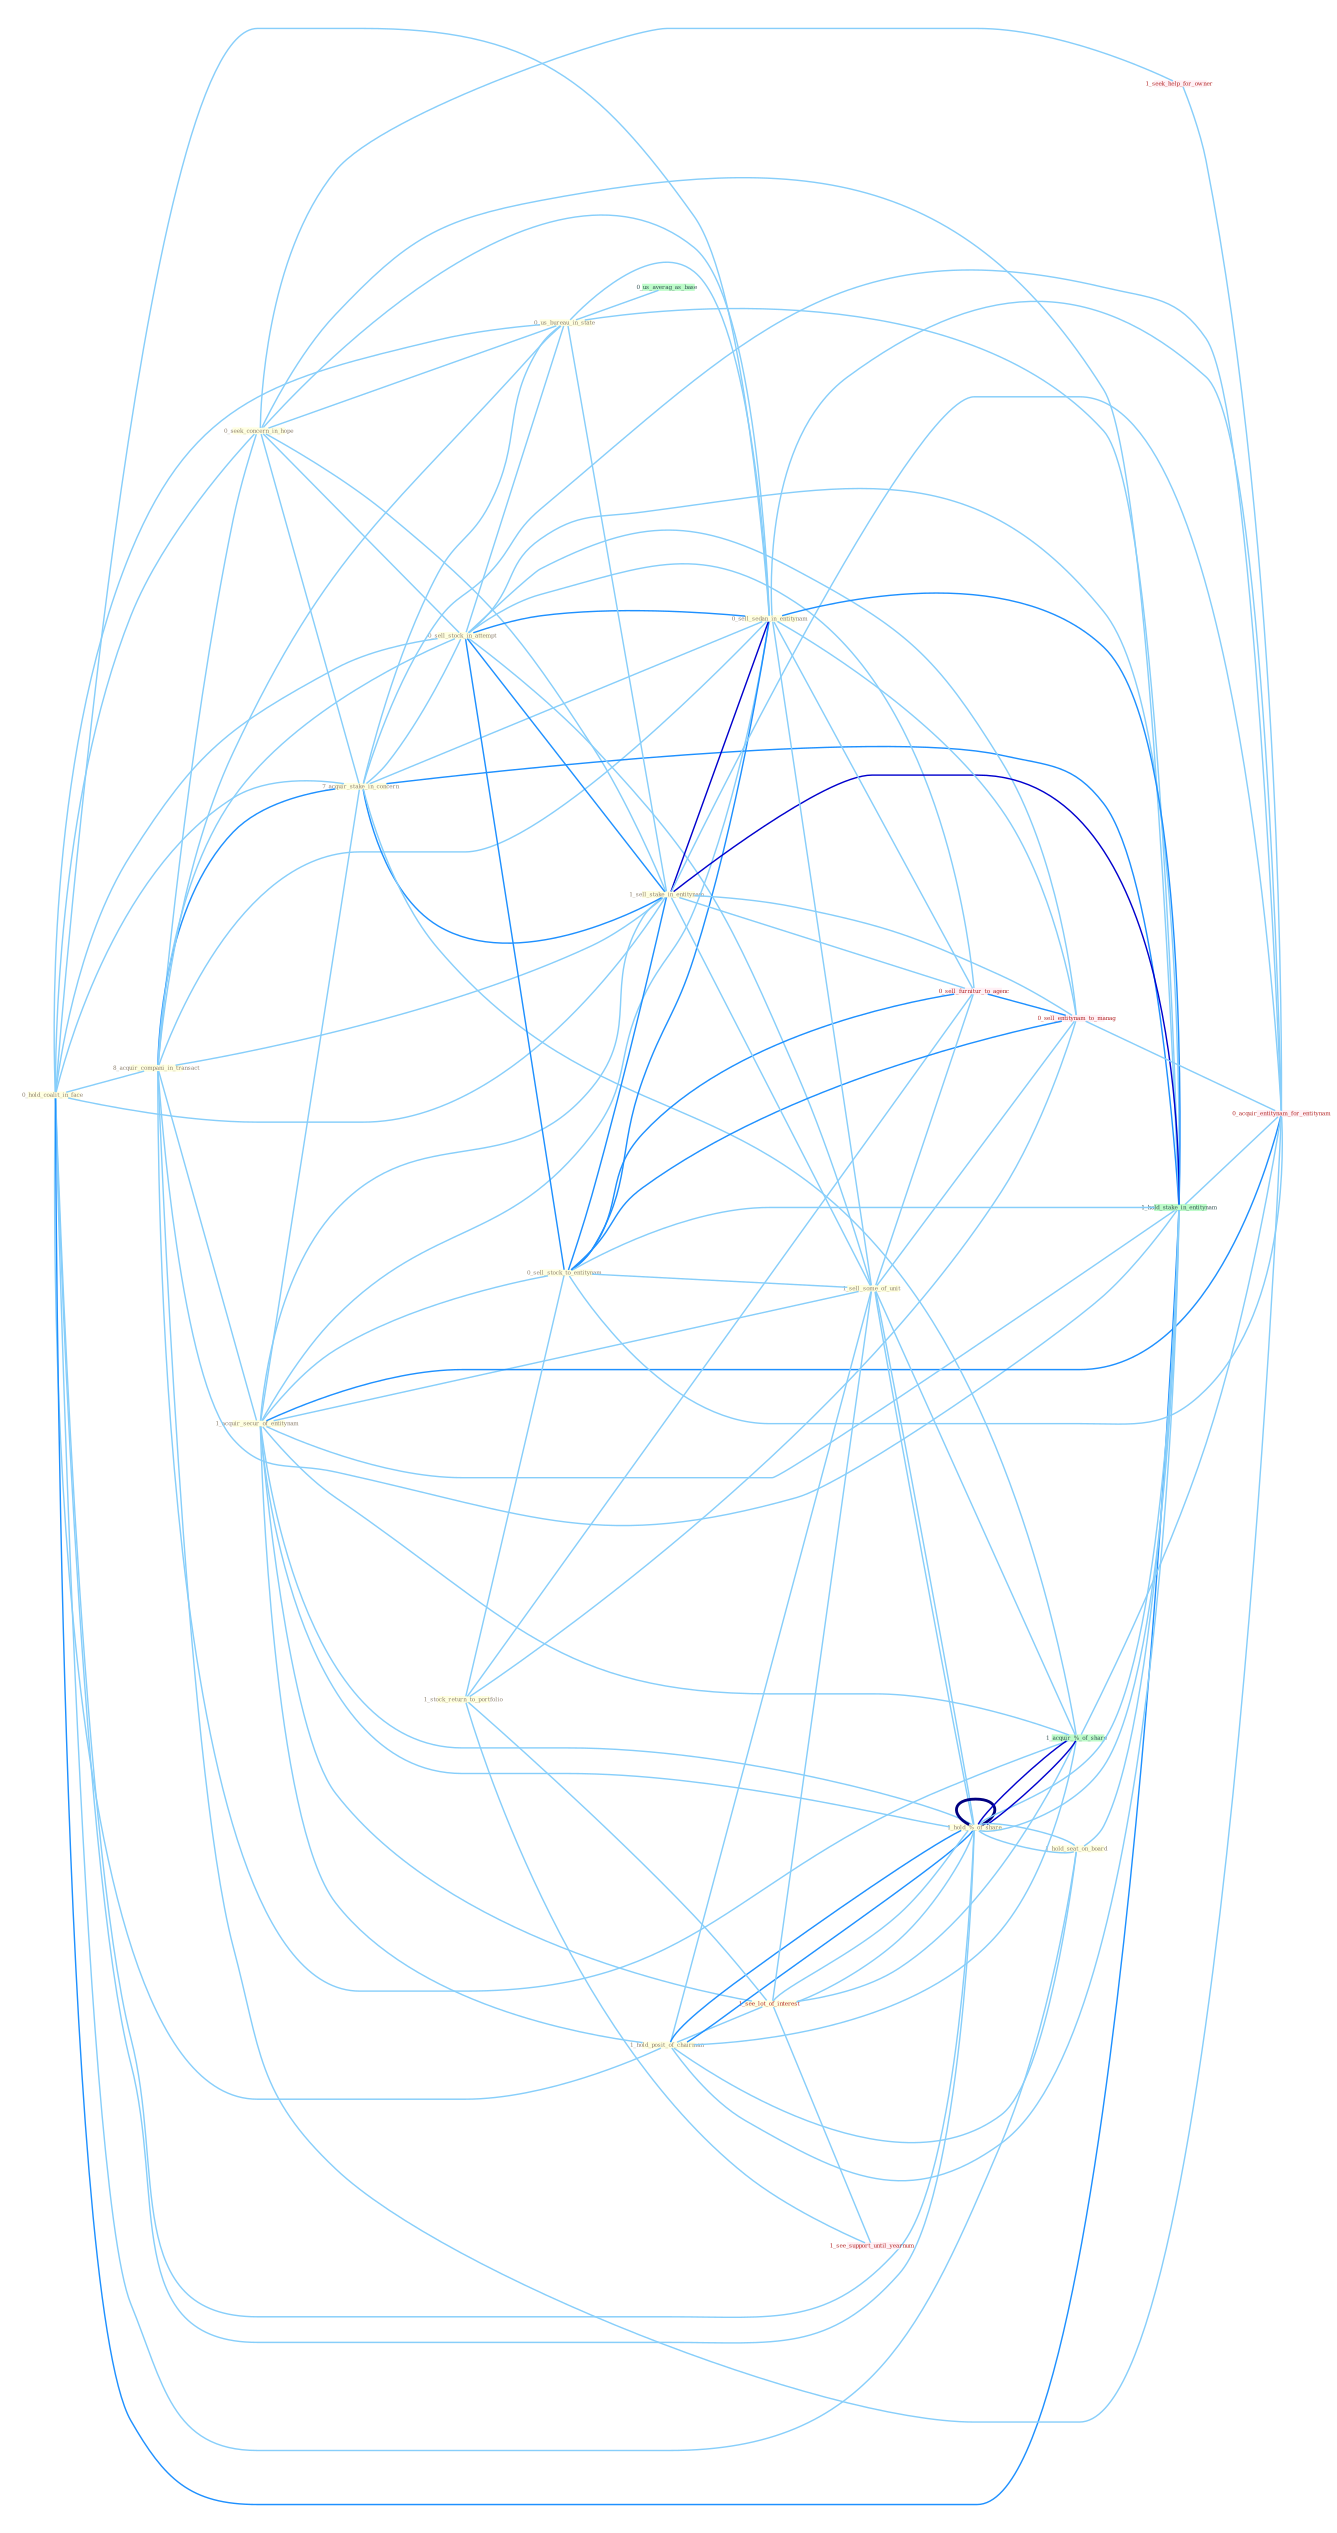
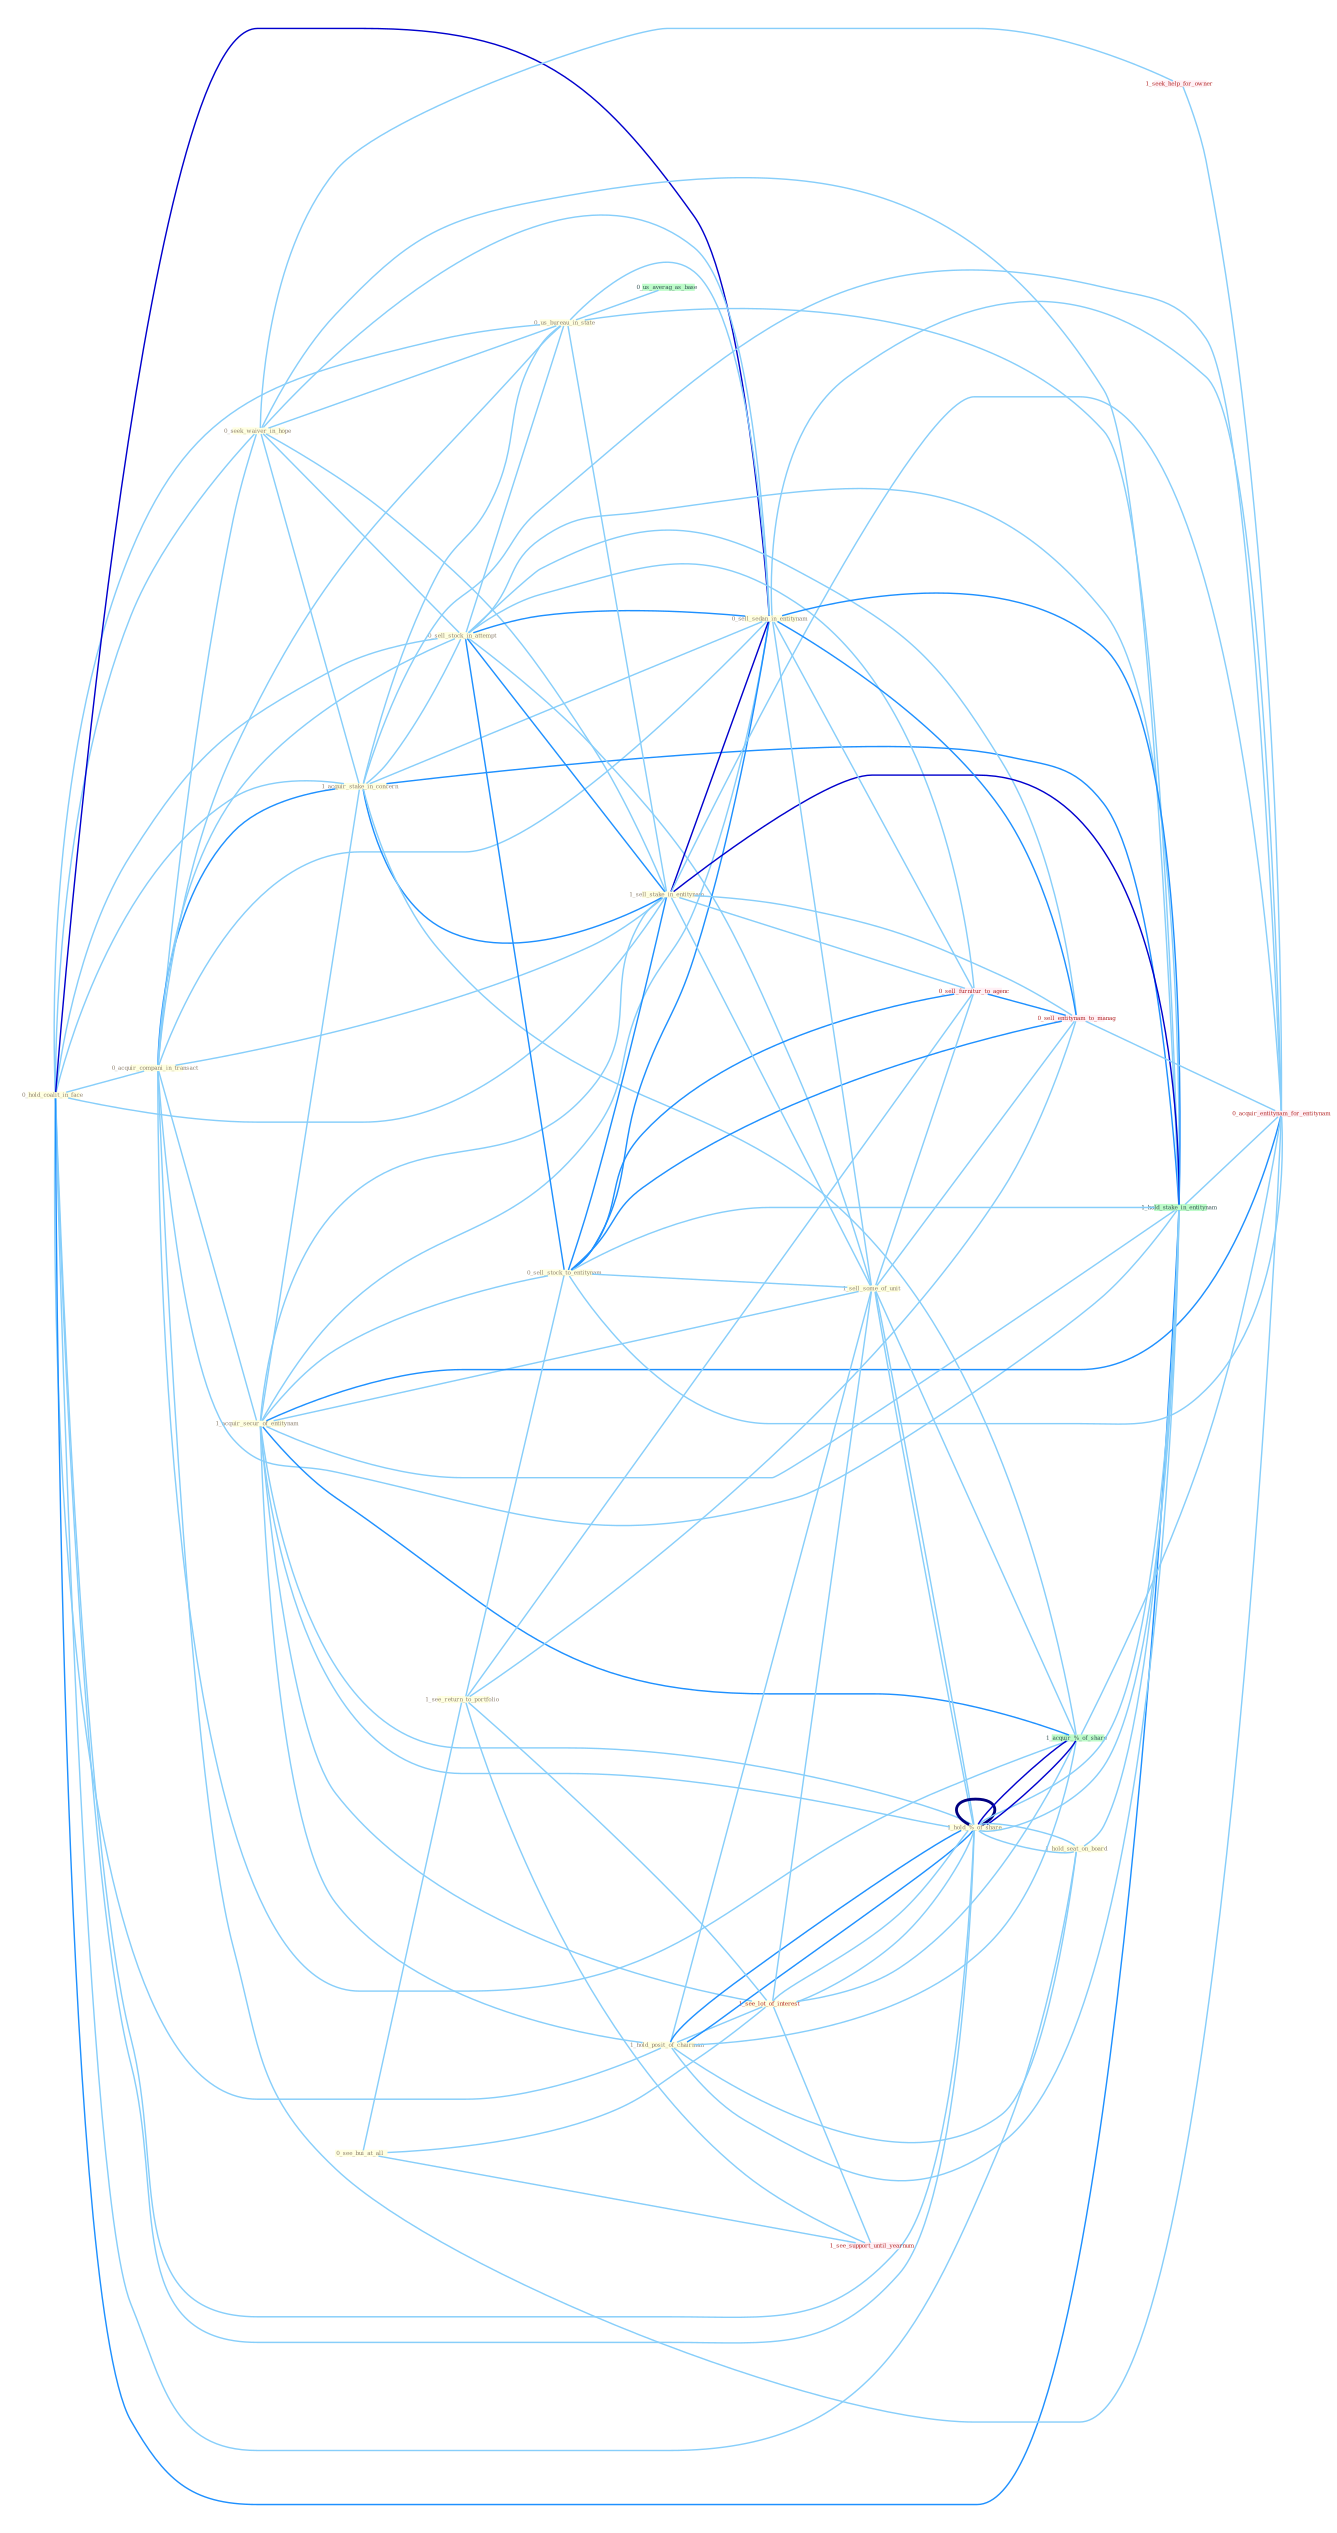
edge "0_sell_sedan_in_entitynam" -- "0_hold_coalit_in_face": color #87cefa -> #0000cd
node "0_seek_concern_in_hope": label "0_seek_concern_in_hope" -> "0_seek_waiver_in_hope"
node "7_acquir_stake_in_concern": label "7_acquir_stake_in_concern" -> "1_acquir_stake_in_concern"
edge "0_sell_sedan_in_entitynam" -- "0_sell_entitynam_to_manag": color #87cefa -> #1e90ff
node "8_acquir_compani_in_transact": label "8_acquir_compani_in_transact" -> "0_acquir_compani_in_transact"
edge "1_acquir_secur_of_entitynam" -- "1_acquir_%_of_share": color #87cefa -> #1e90ff
node "1_stock_return_to_portfolio": label "1_stock_return_to_portfolio" -> "1_see_return_to_portfolio"
node "0_see_bui_at_all": added
